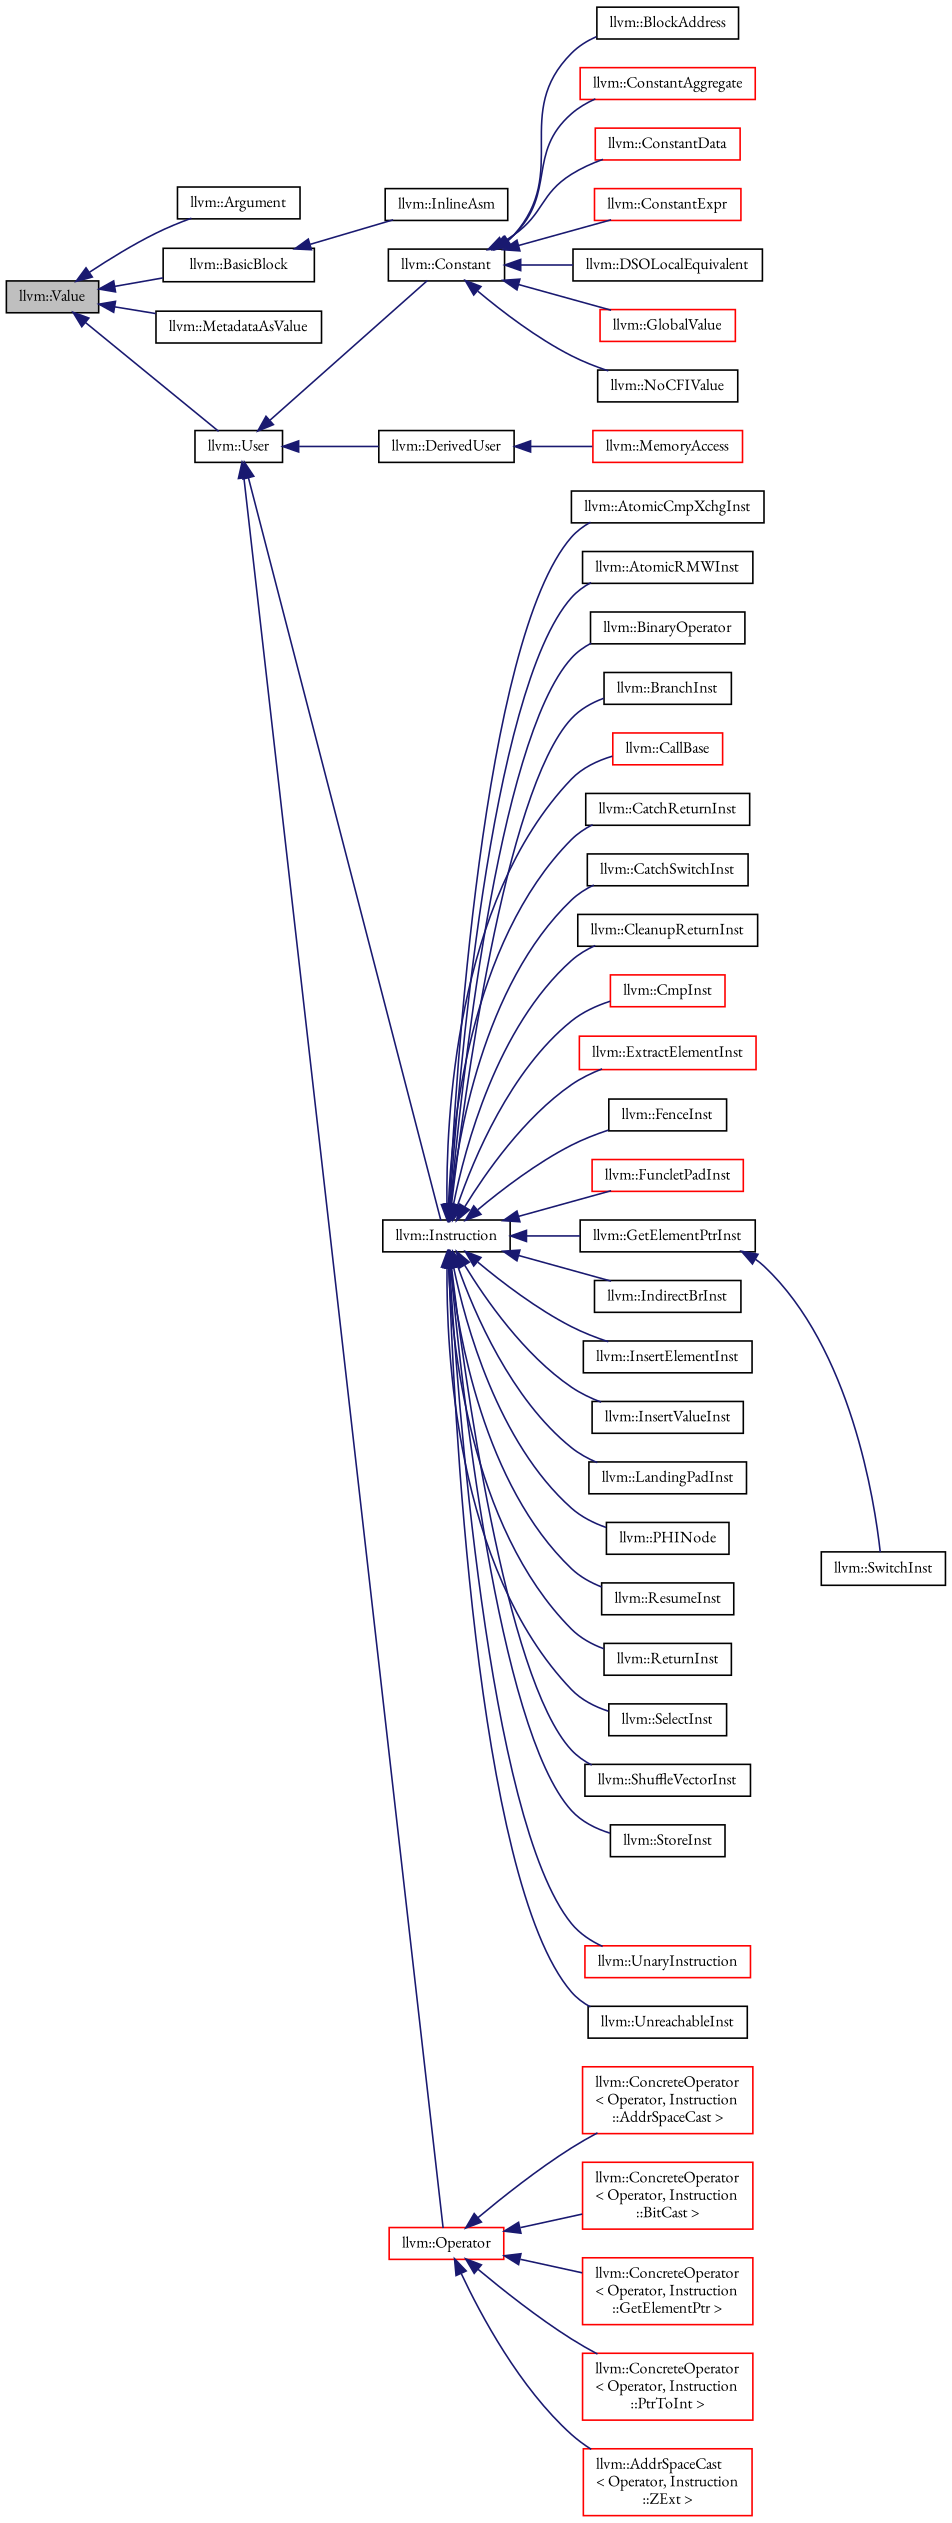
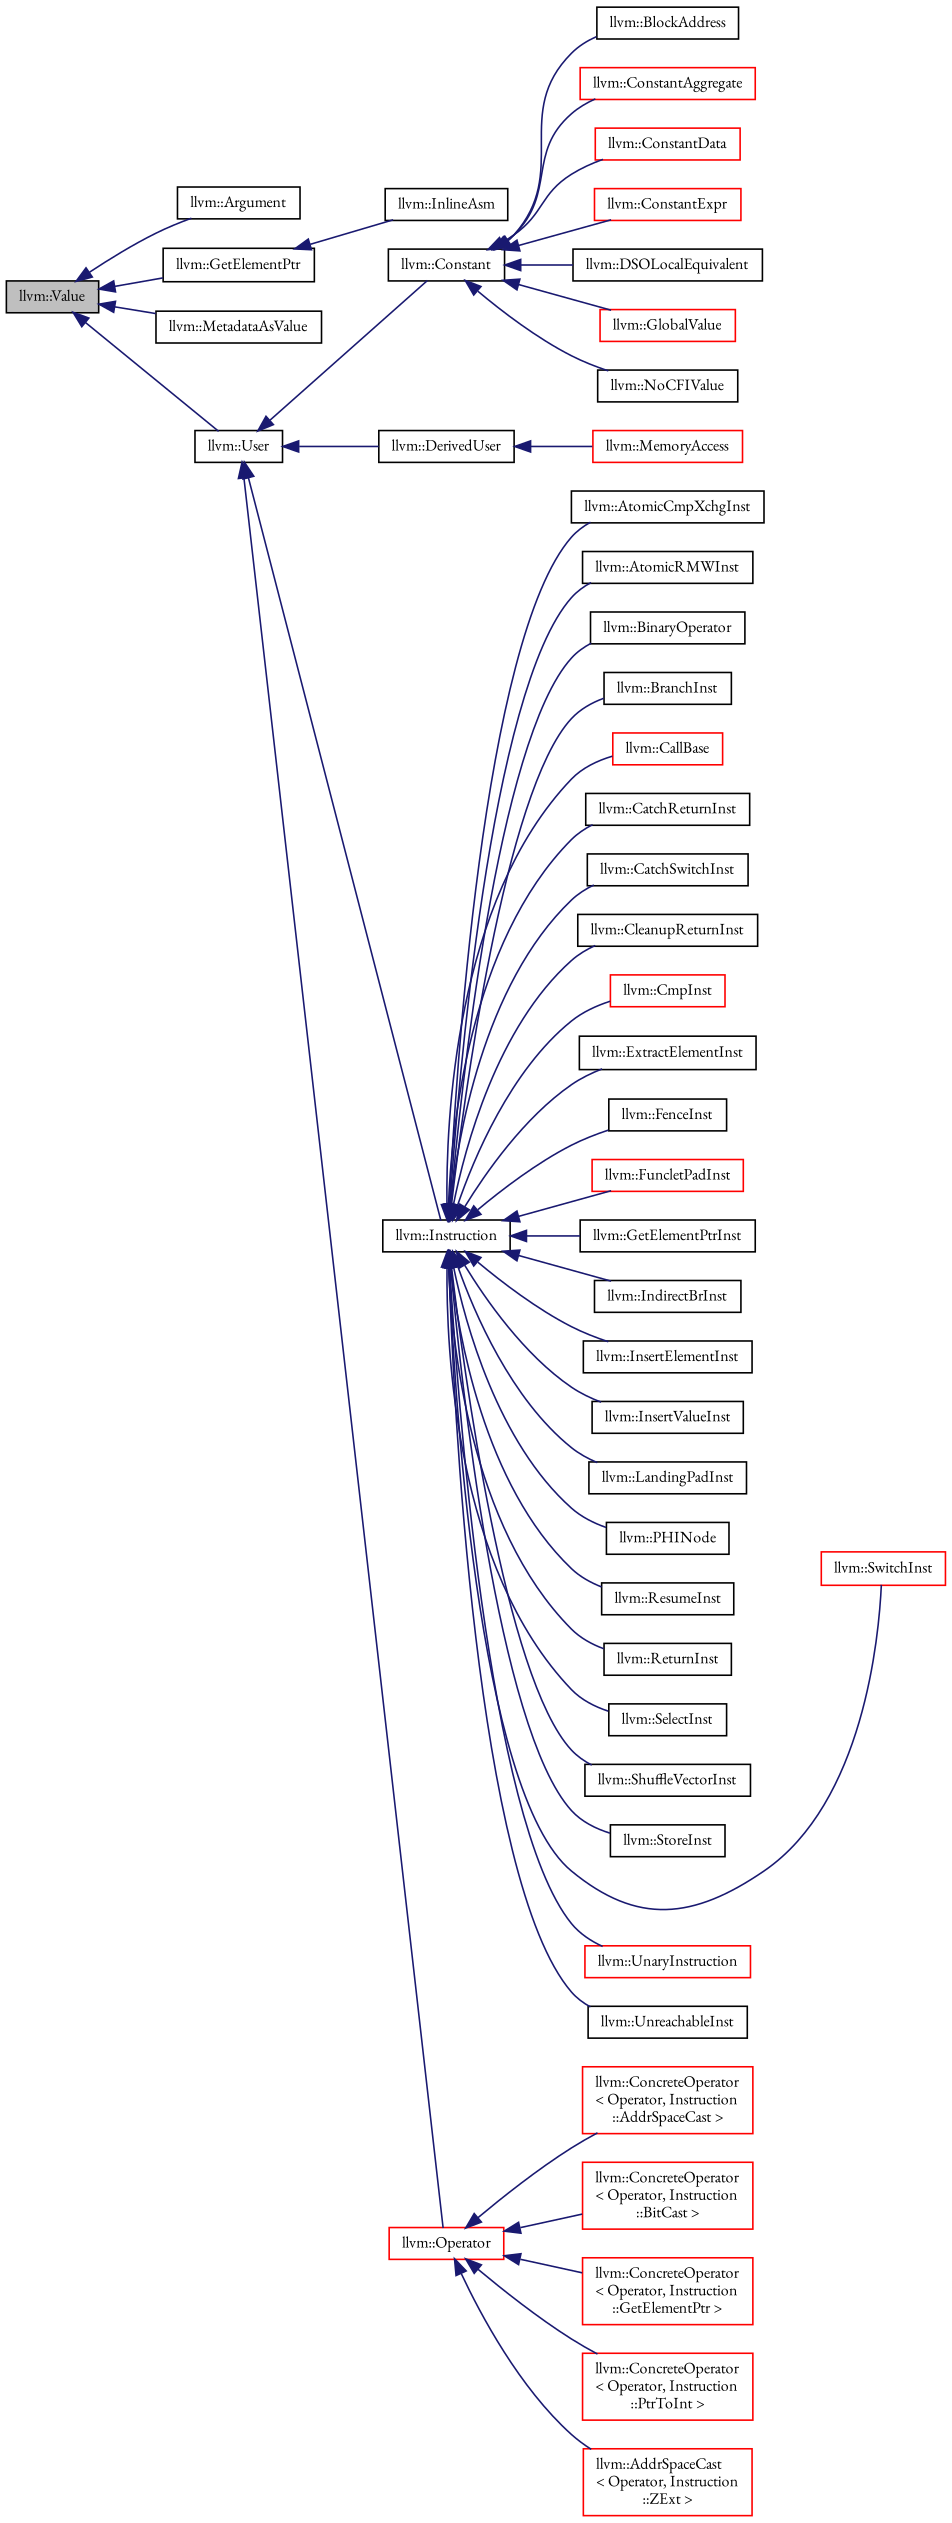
node "llvm::BasicBlock": label "llvm::BasicBlock" -> "llvm::GetElementPtr"
node "llvm::ExtractElementInst": color red -> black
edge "llvm::SwitchInst" -> "llvm::GetElementPtrInst": now "llvm::SwitchInst" -> "llvm::Instruction"
node "llvm::SwitchInst": color black -> red
